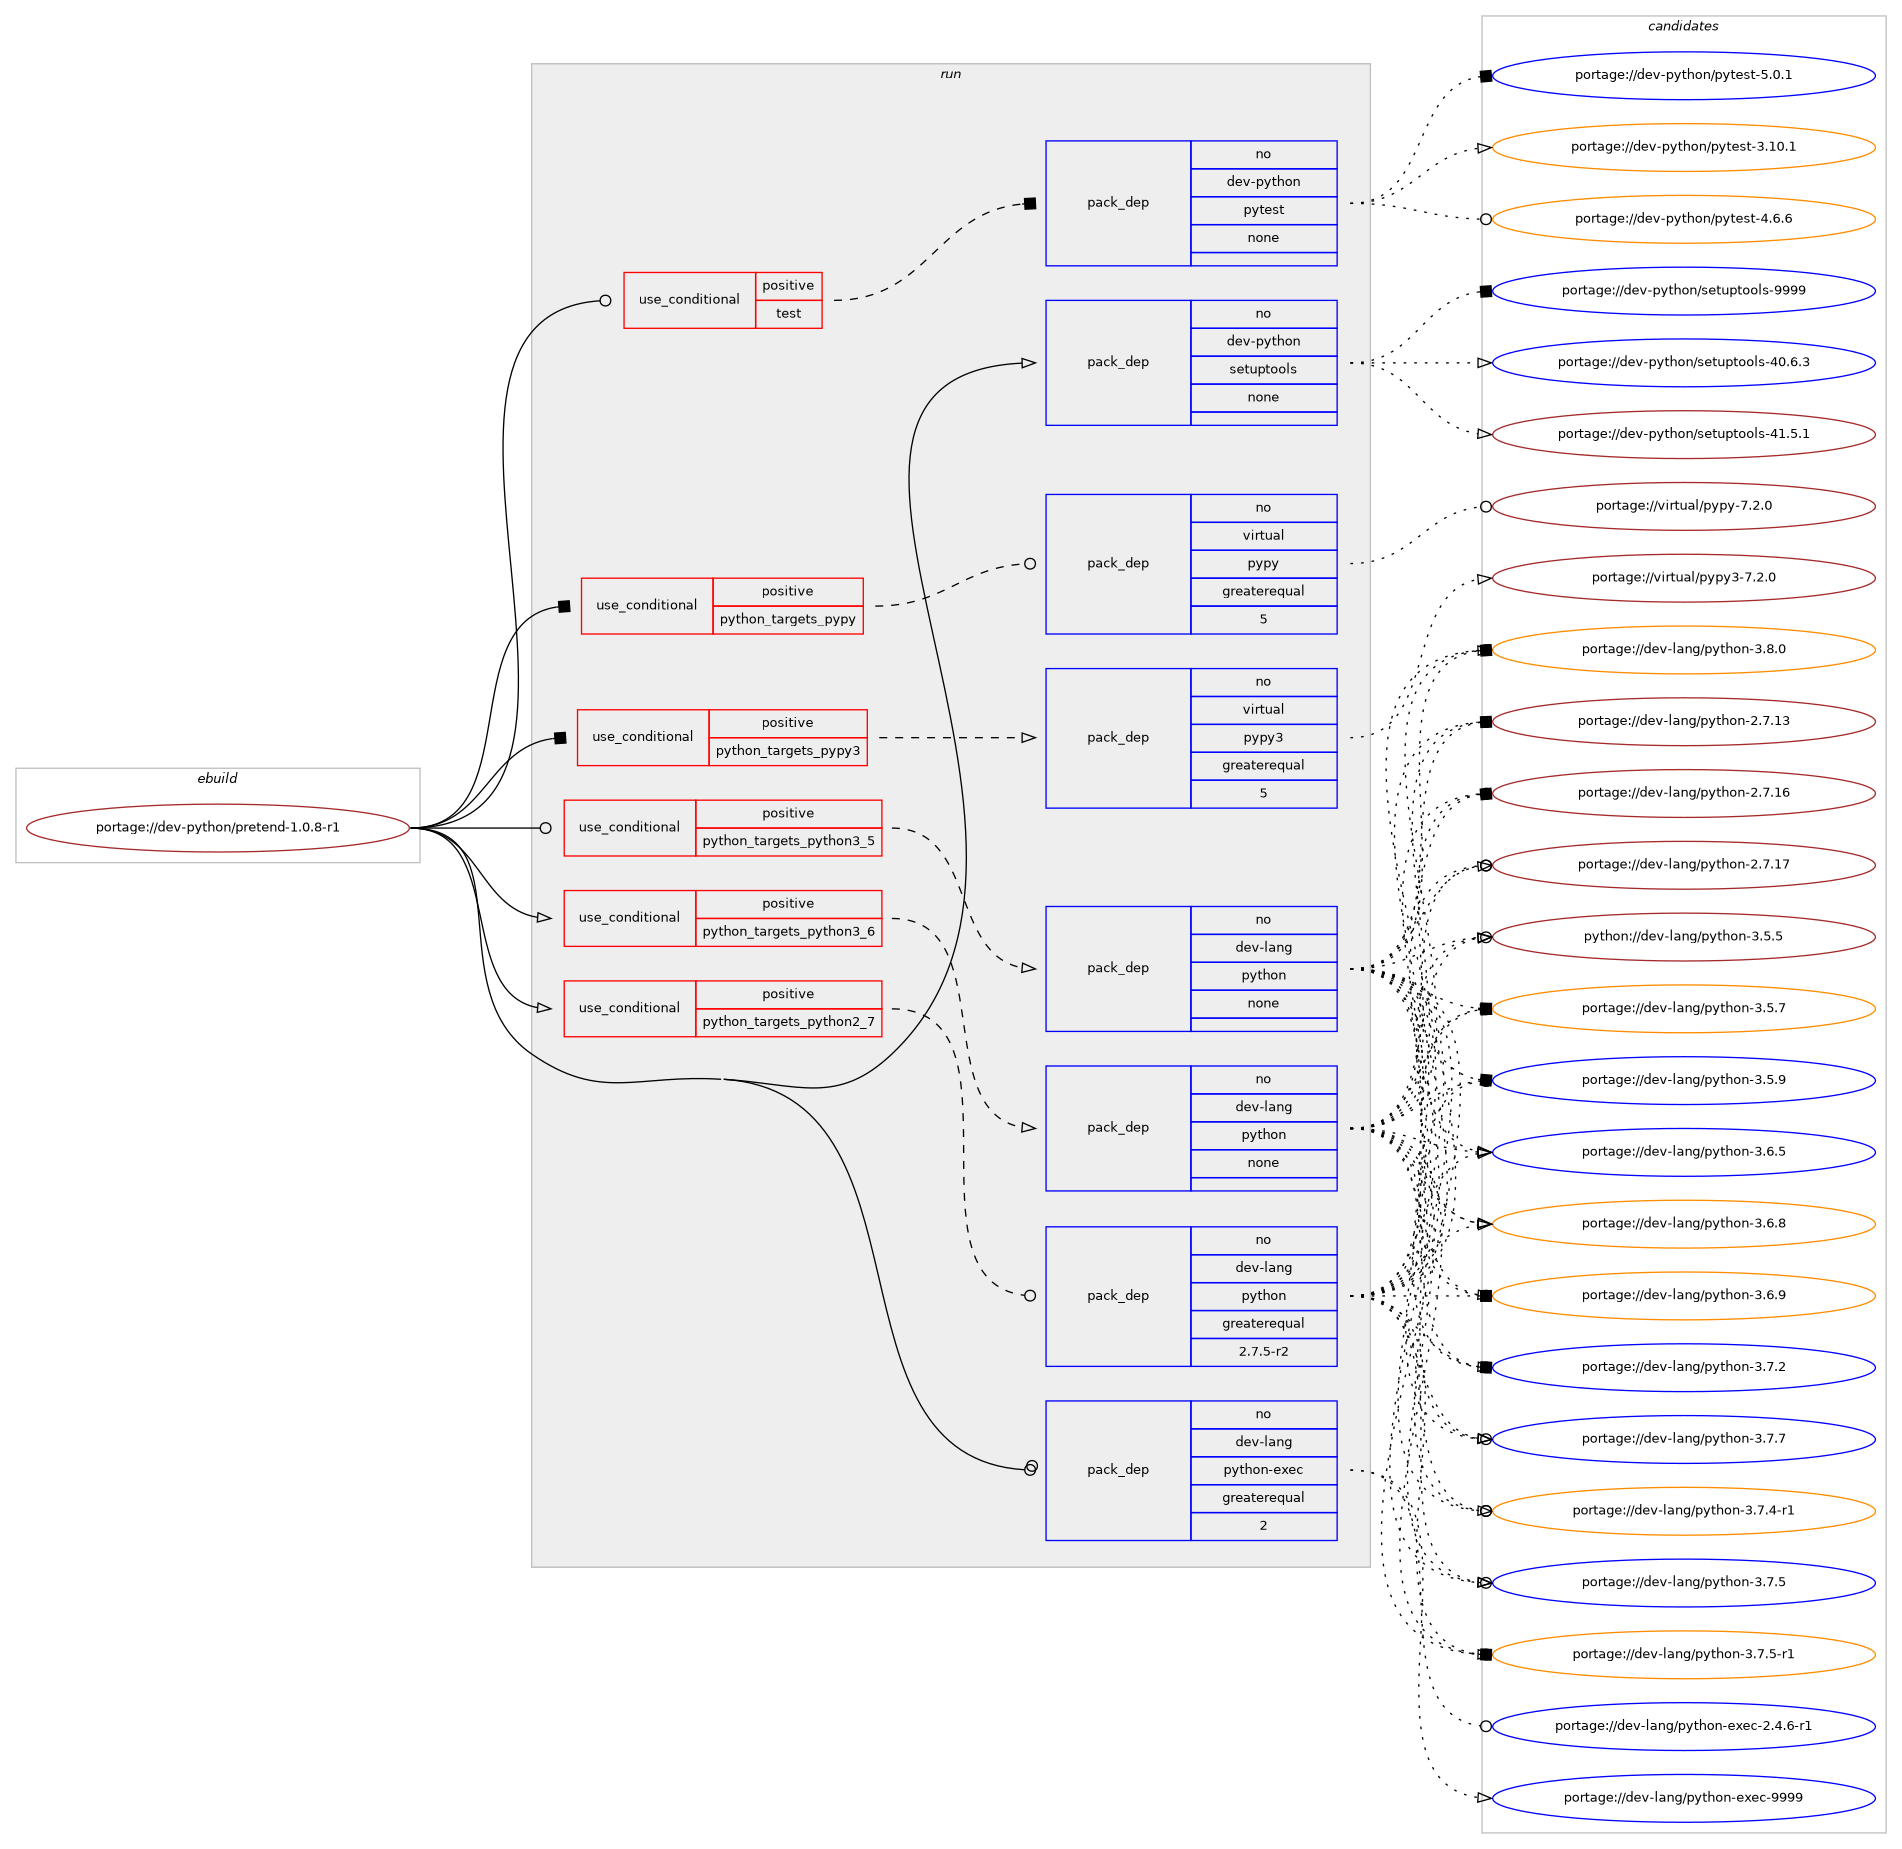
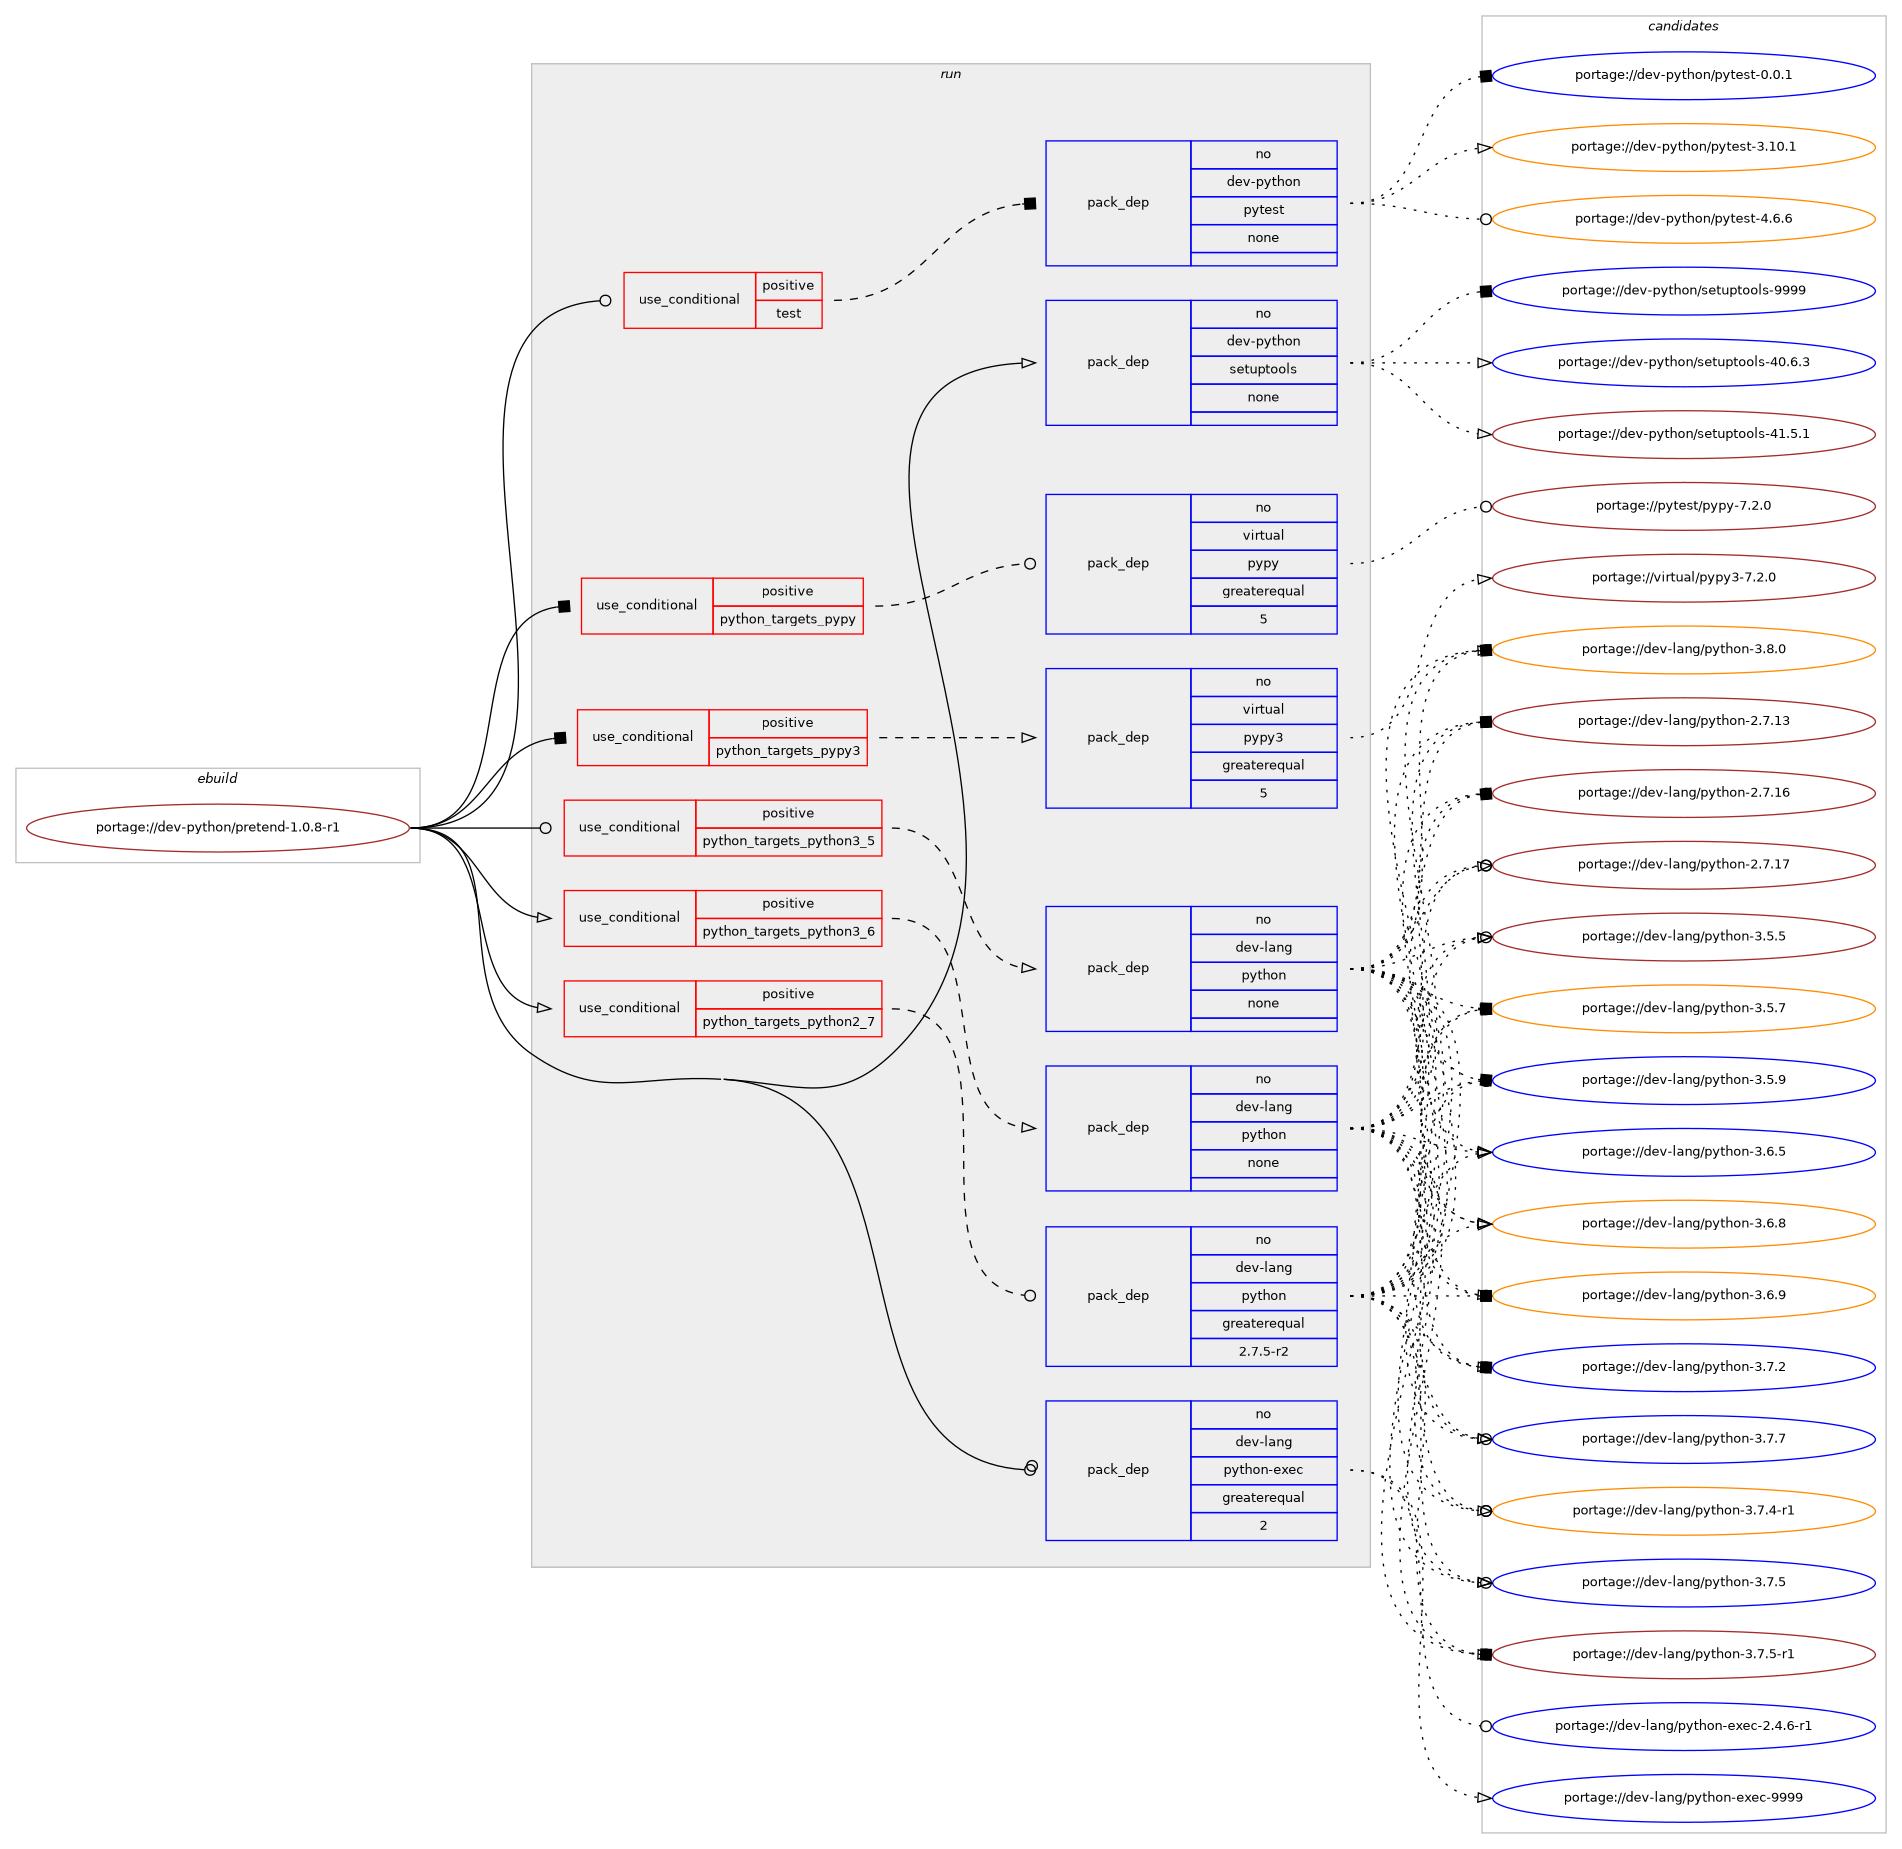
node "portage://dev-python/pytest-5.0.1": label "portage://dev-python/pytest-5.0.1" -> "portage://dev-python/pytest-0.0.1"
node "portage://virtual/pypy-7.2.0": label "portage://virtual/pypy-7.2.0" -> "portage://pytest/pypy-7.2.0"
node "python://dev-lang/python-3.5.5": label "python://dev-lang/python-3.5.5" -> "portage://dev-lang/python-3.5.5"
node "portage://dev-lang/python-3.7.5-r1": color darkorange -> brown
